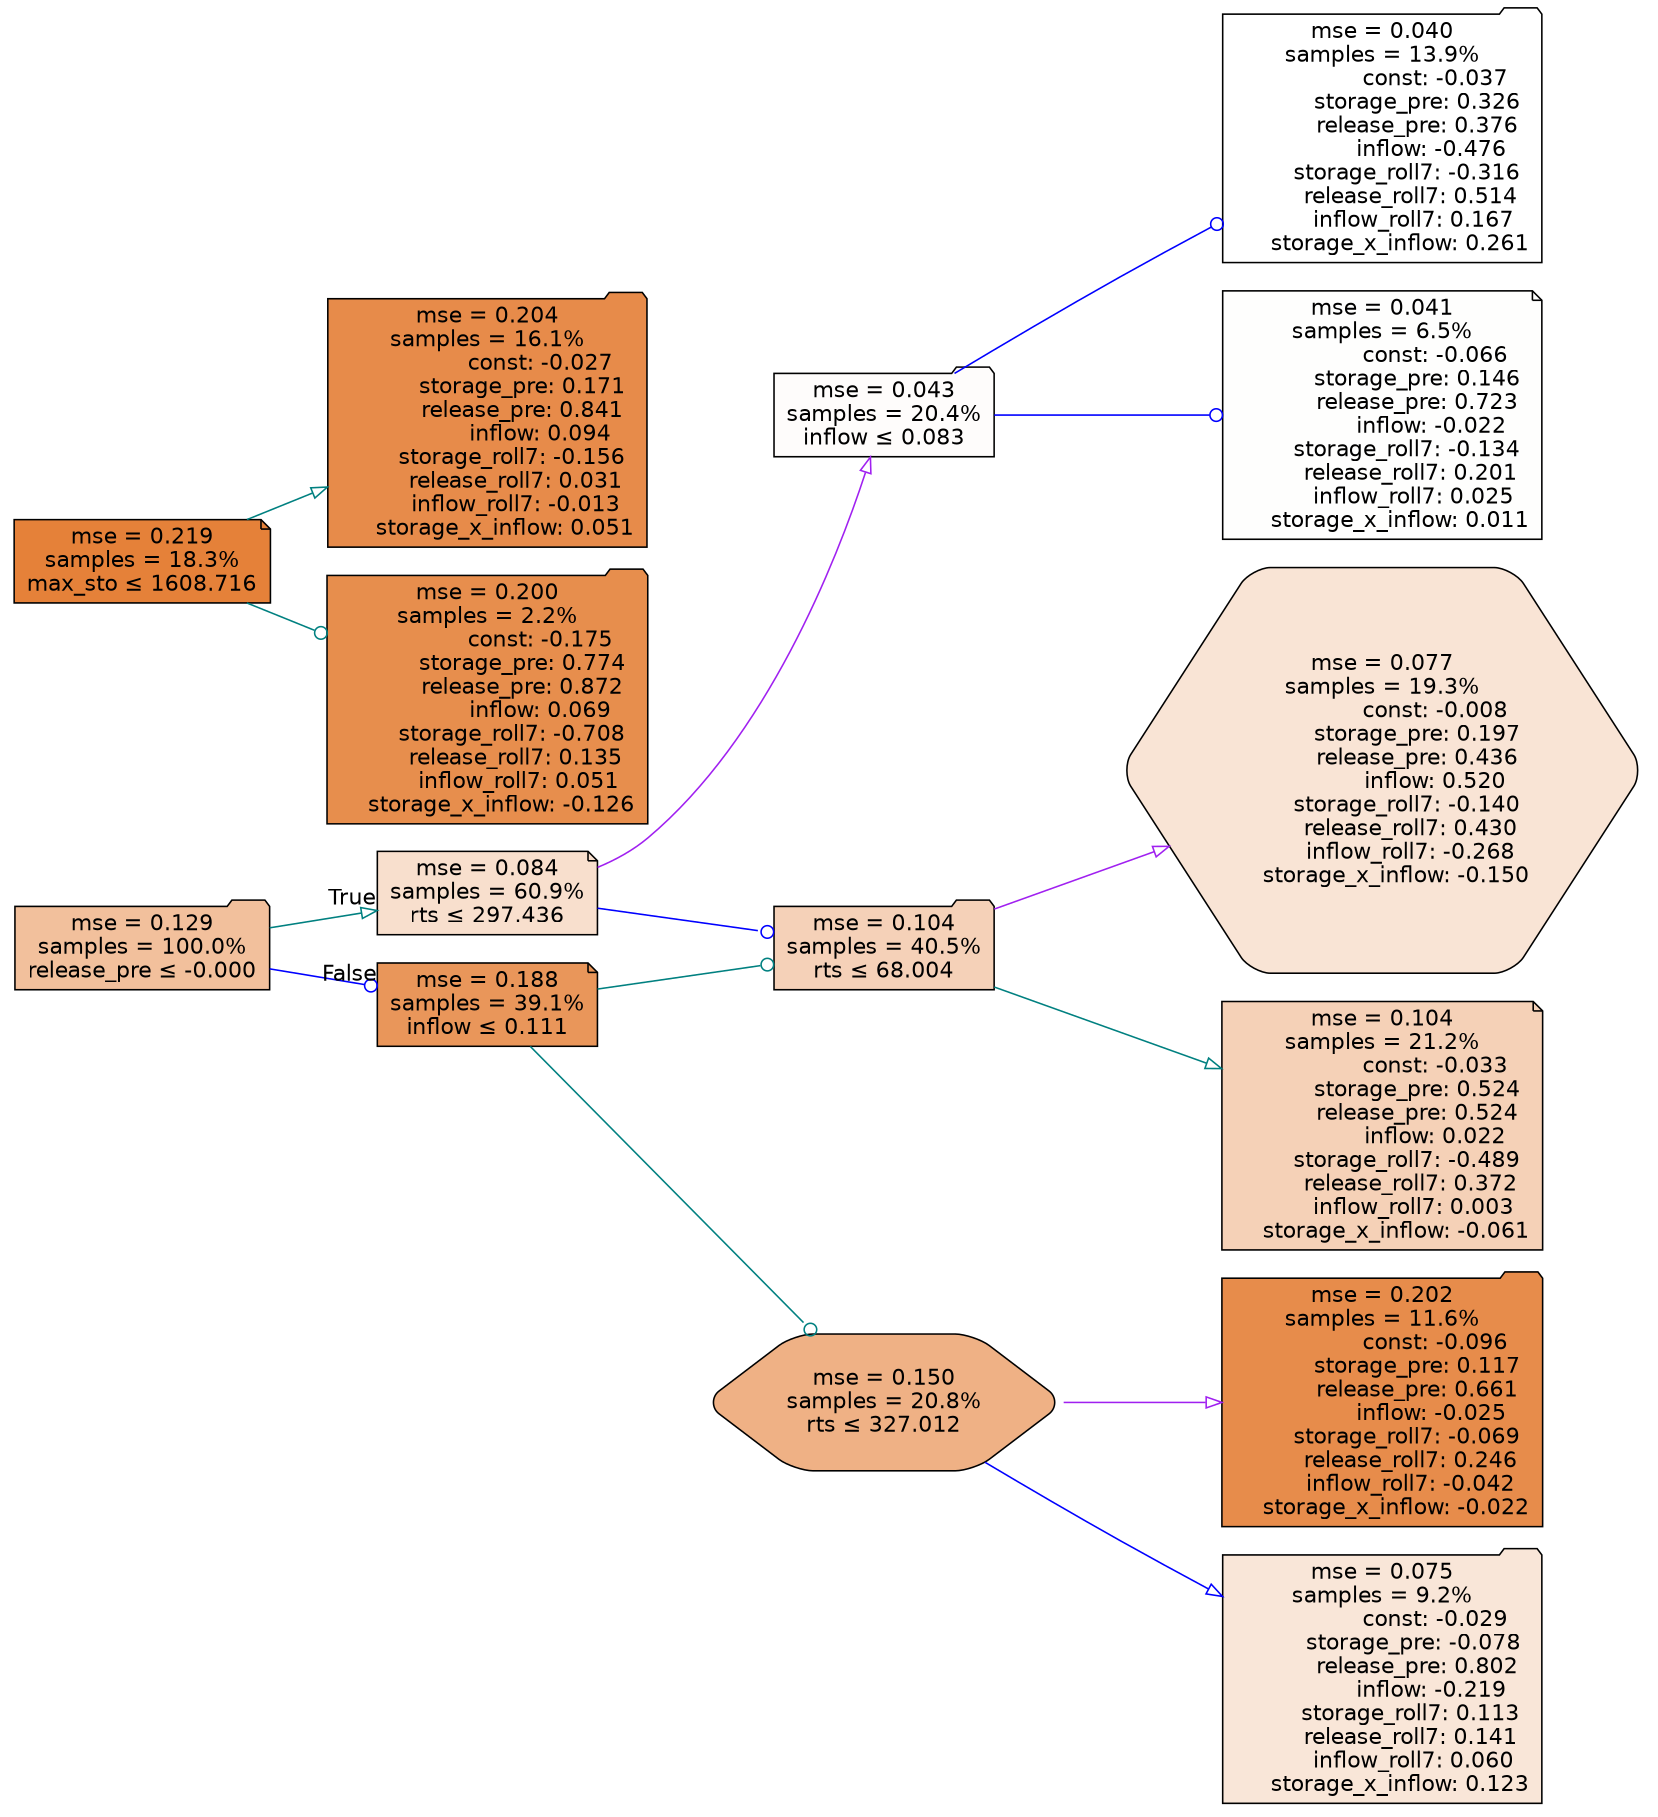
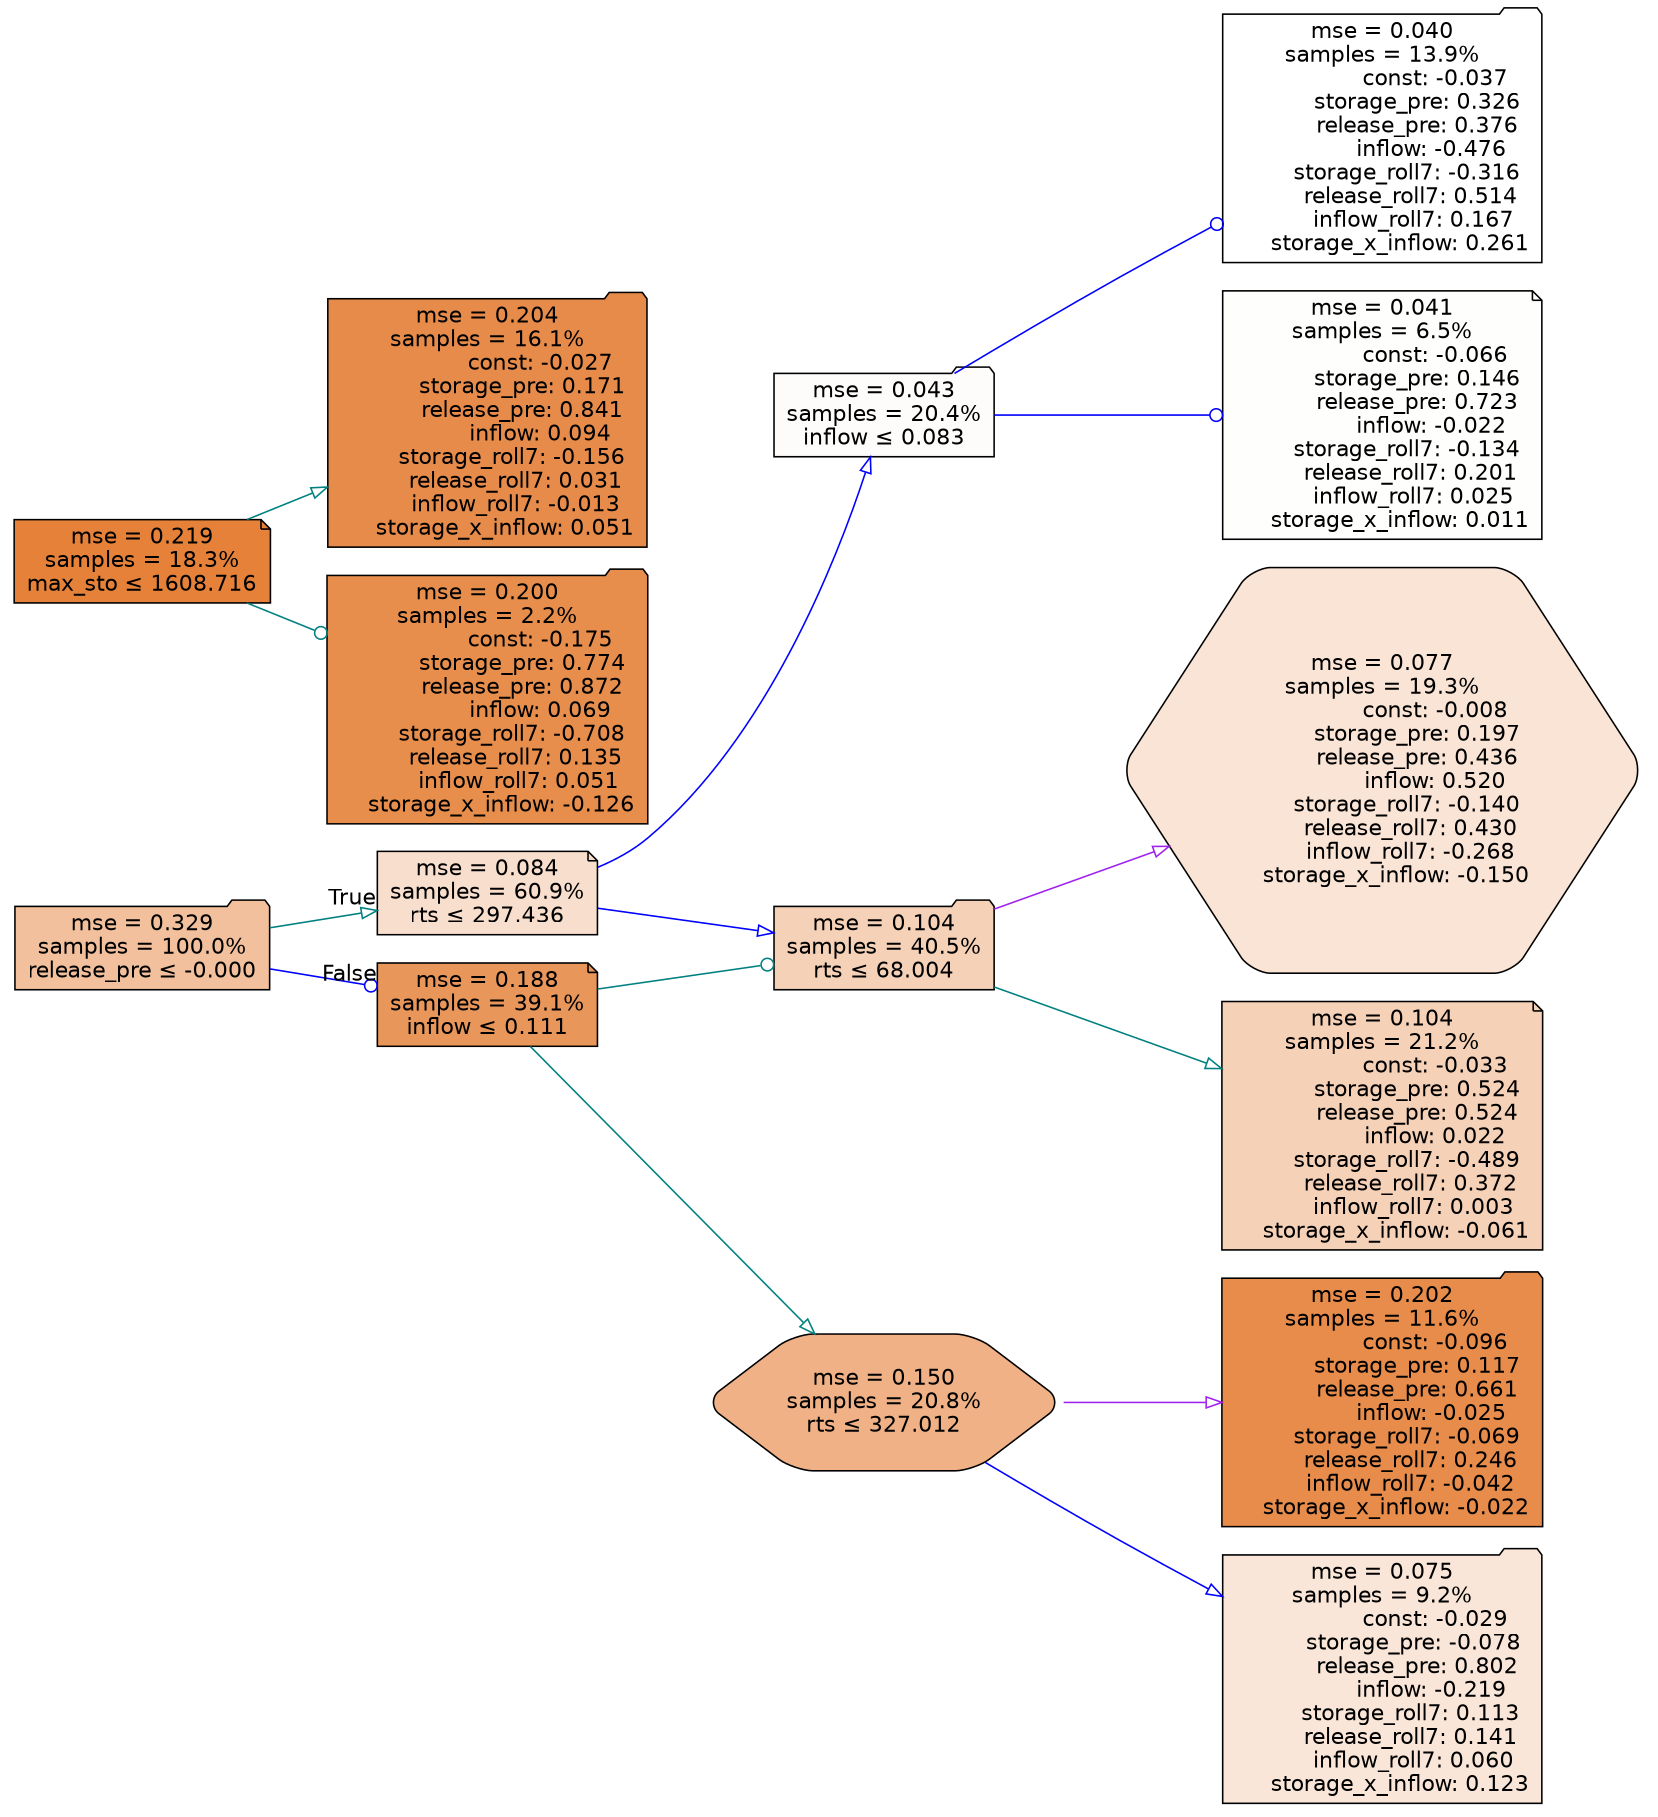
edge "mse = 0.084 samples = 60.9% rts ≤ 297.436" -> "mse = 0.043 samples = 20.4% inflow ≤ 0.083": color purple -> blue
edge "mse = 0.084 samples = 60.9% rts ≤ 297.436" -> "mse = 0.104 samples = 40.5% rts ≤ 68.004": arrowhead odot -> onormal
node "mse = 0.129 samples = 100.0% release_pre ≤ -0.000": label "mse = 0.129 samples = 100.0% release_pre ≤ -0.000" -> "mse = 0.329 samples = 100.0% release_pre ≤ -0.000"
edge "mse = 0.188 samples = 39.1% inflow ≤ 0.111" -> "mse = 0.150 samples = 20.8% rts ≤ 327.012": arrowhead odot -> onormal
